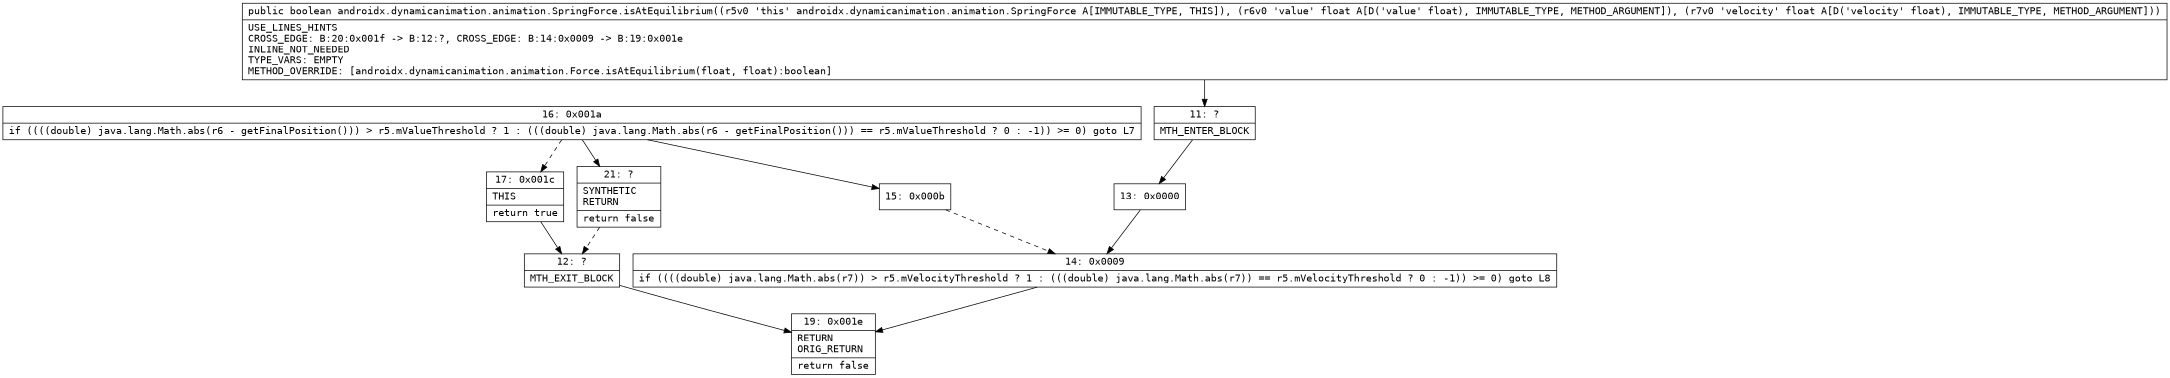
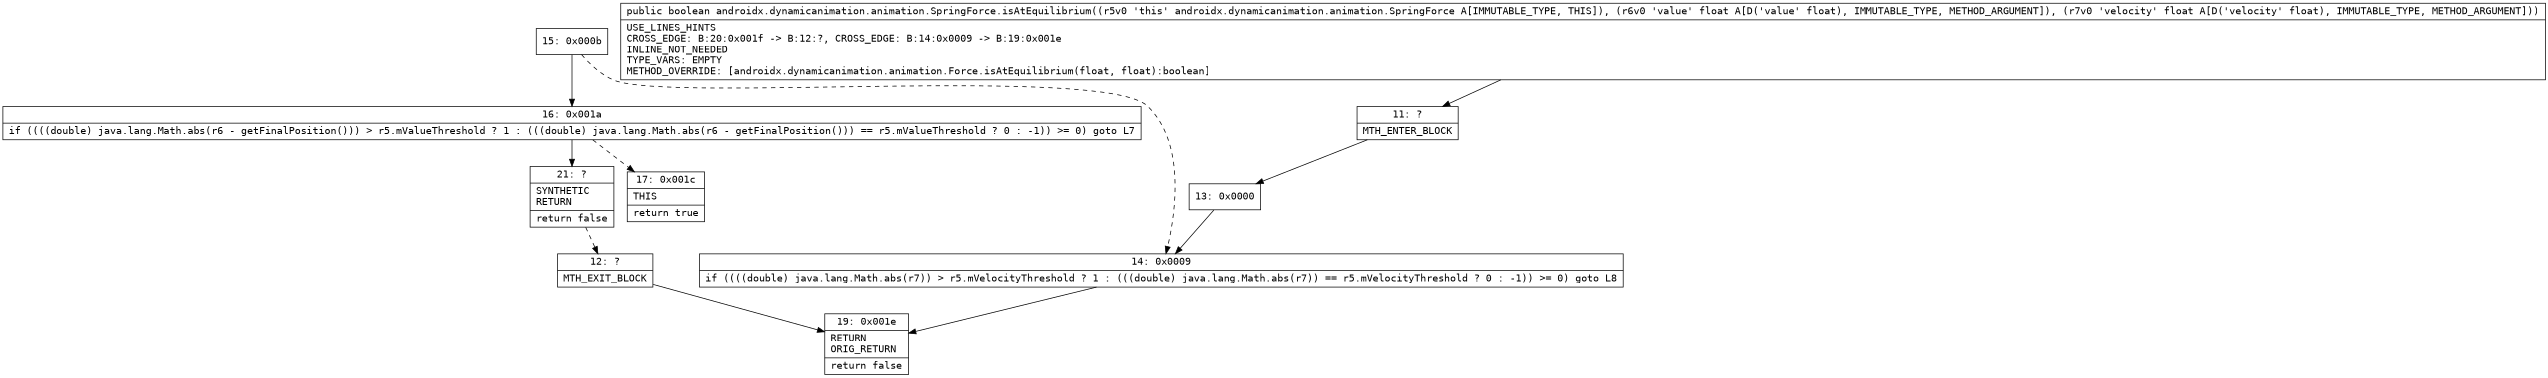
edge "16: 0x001a" -> "15: 0x000b": reversed
edge "17: 0x001c" -> "12: ?": removed
